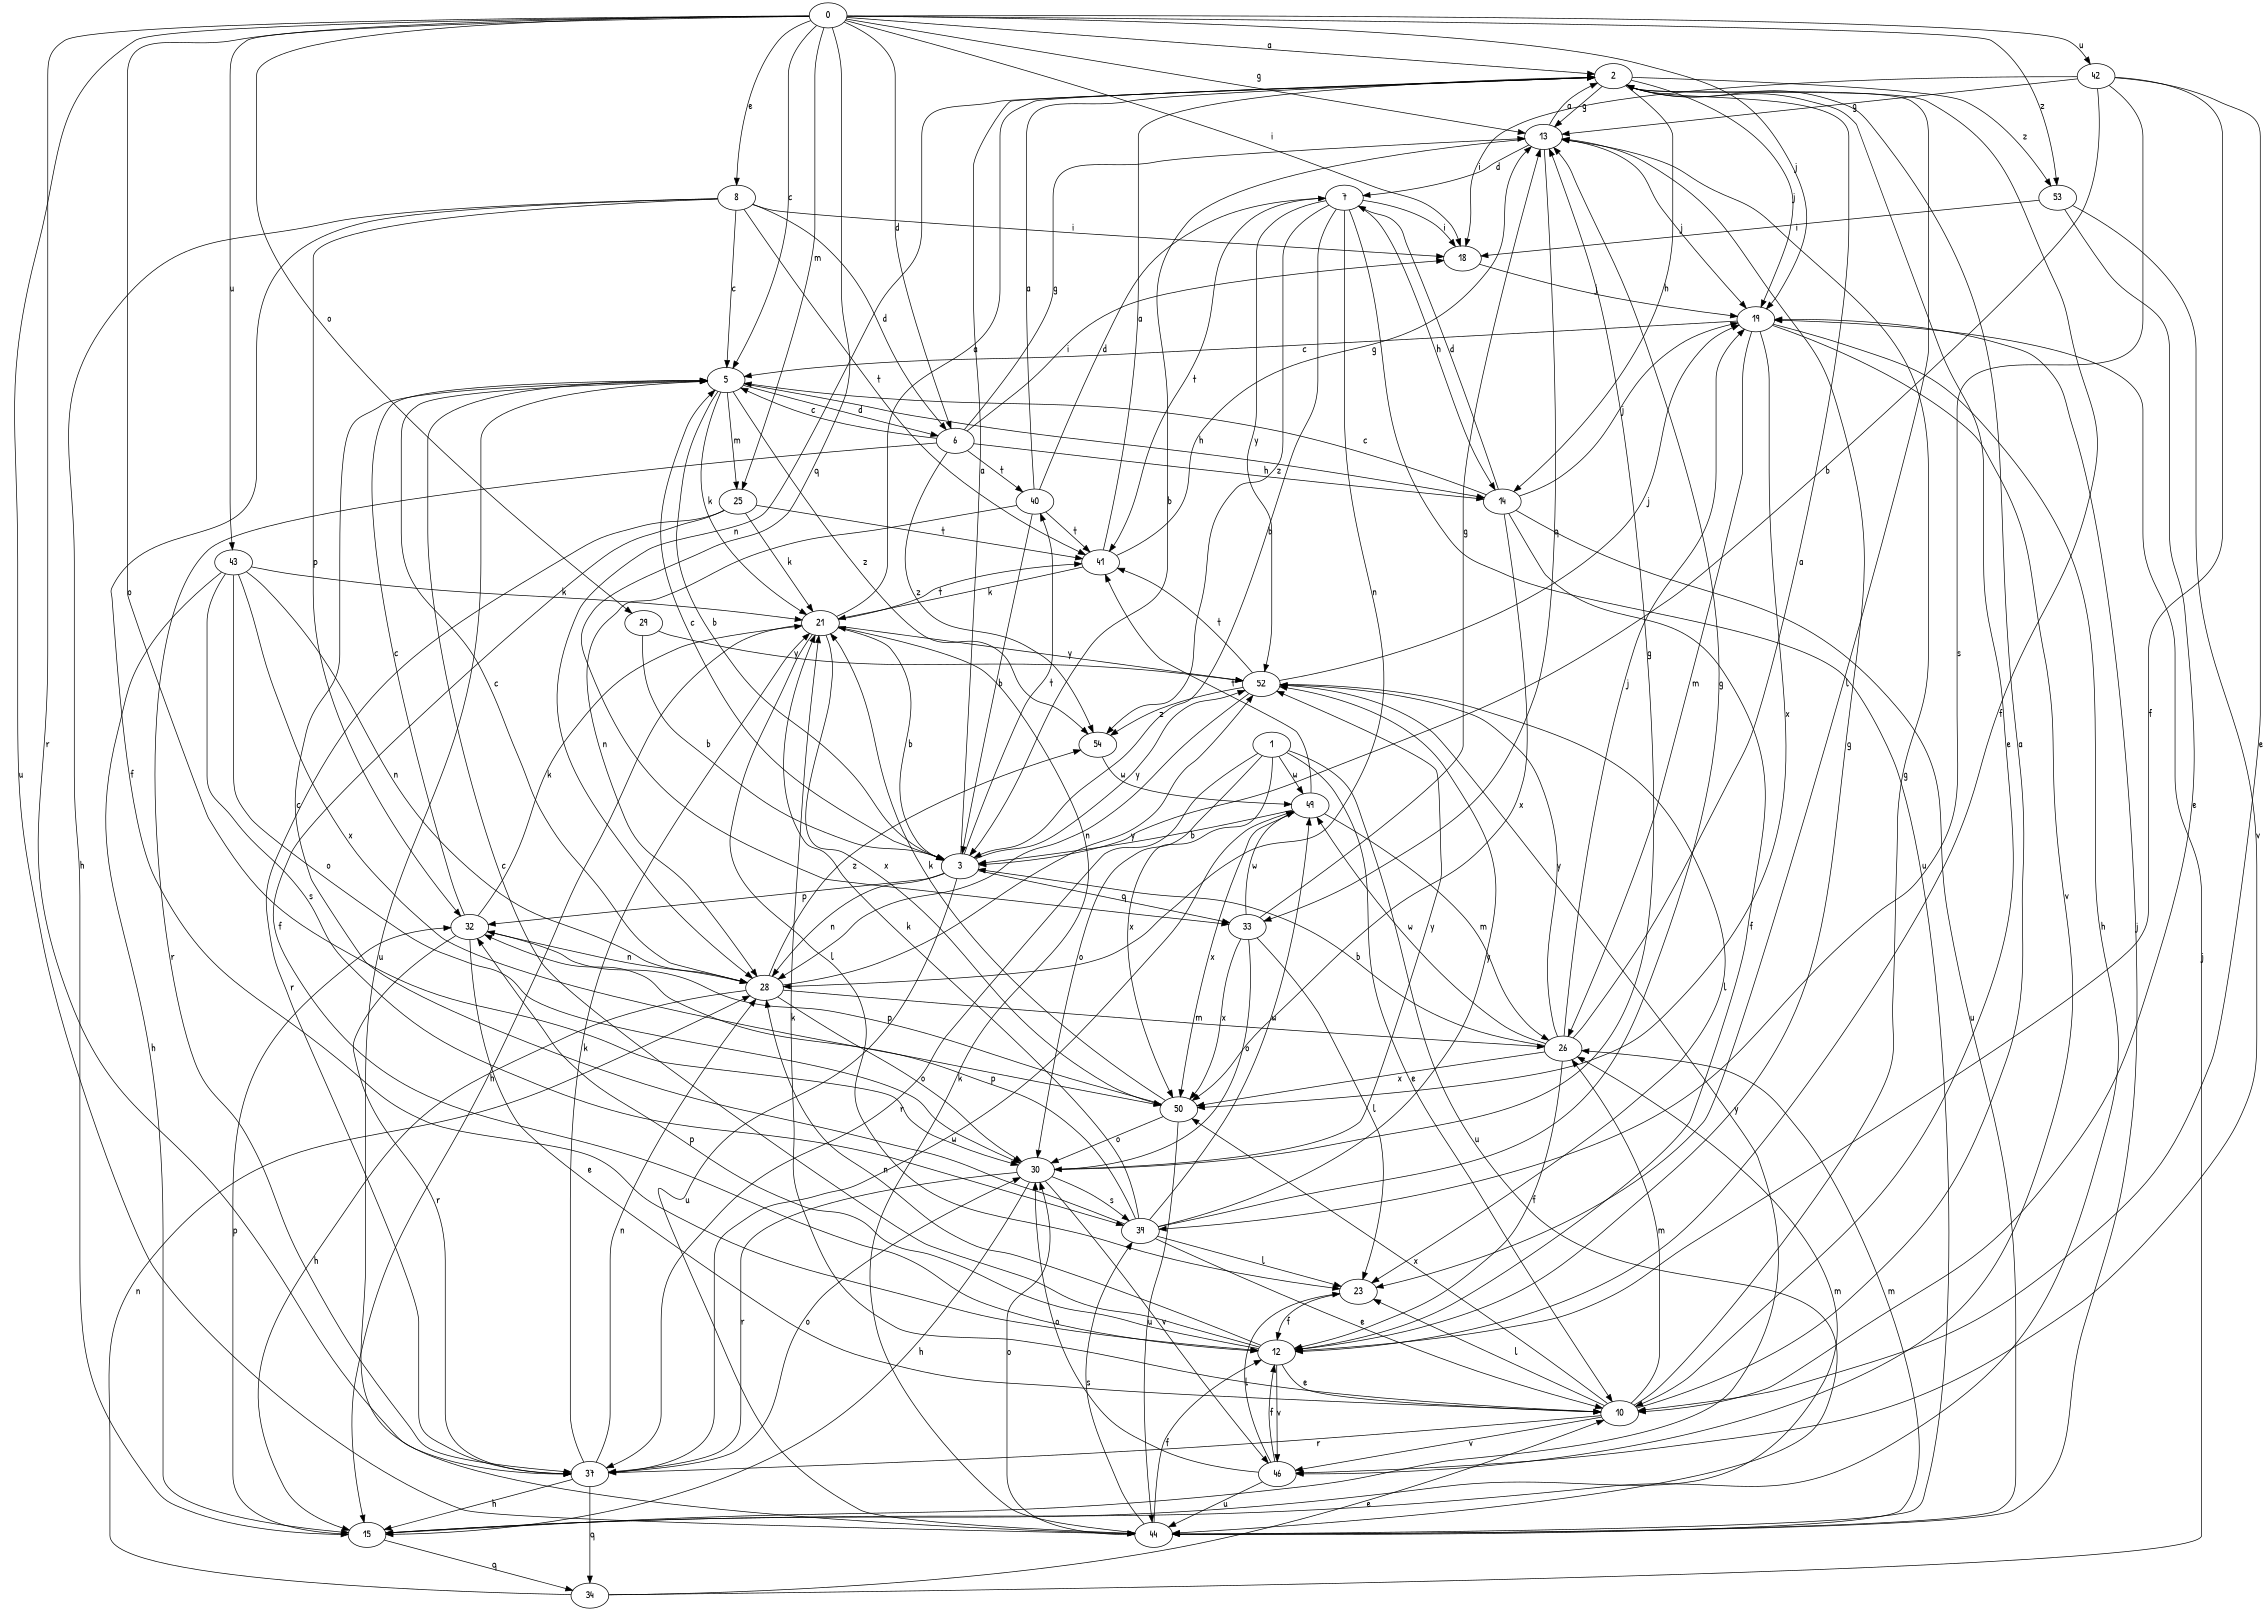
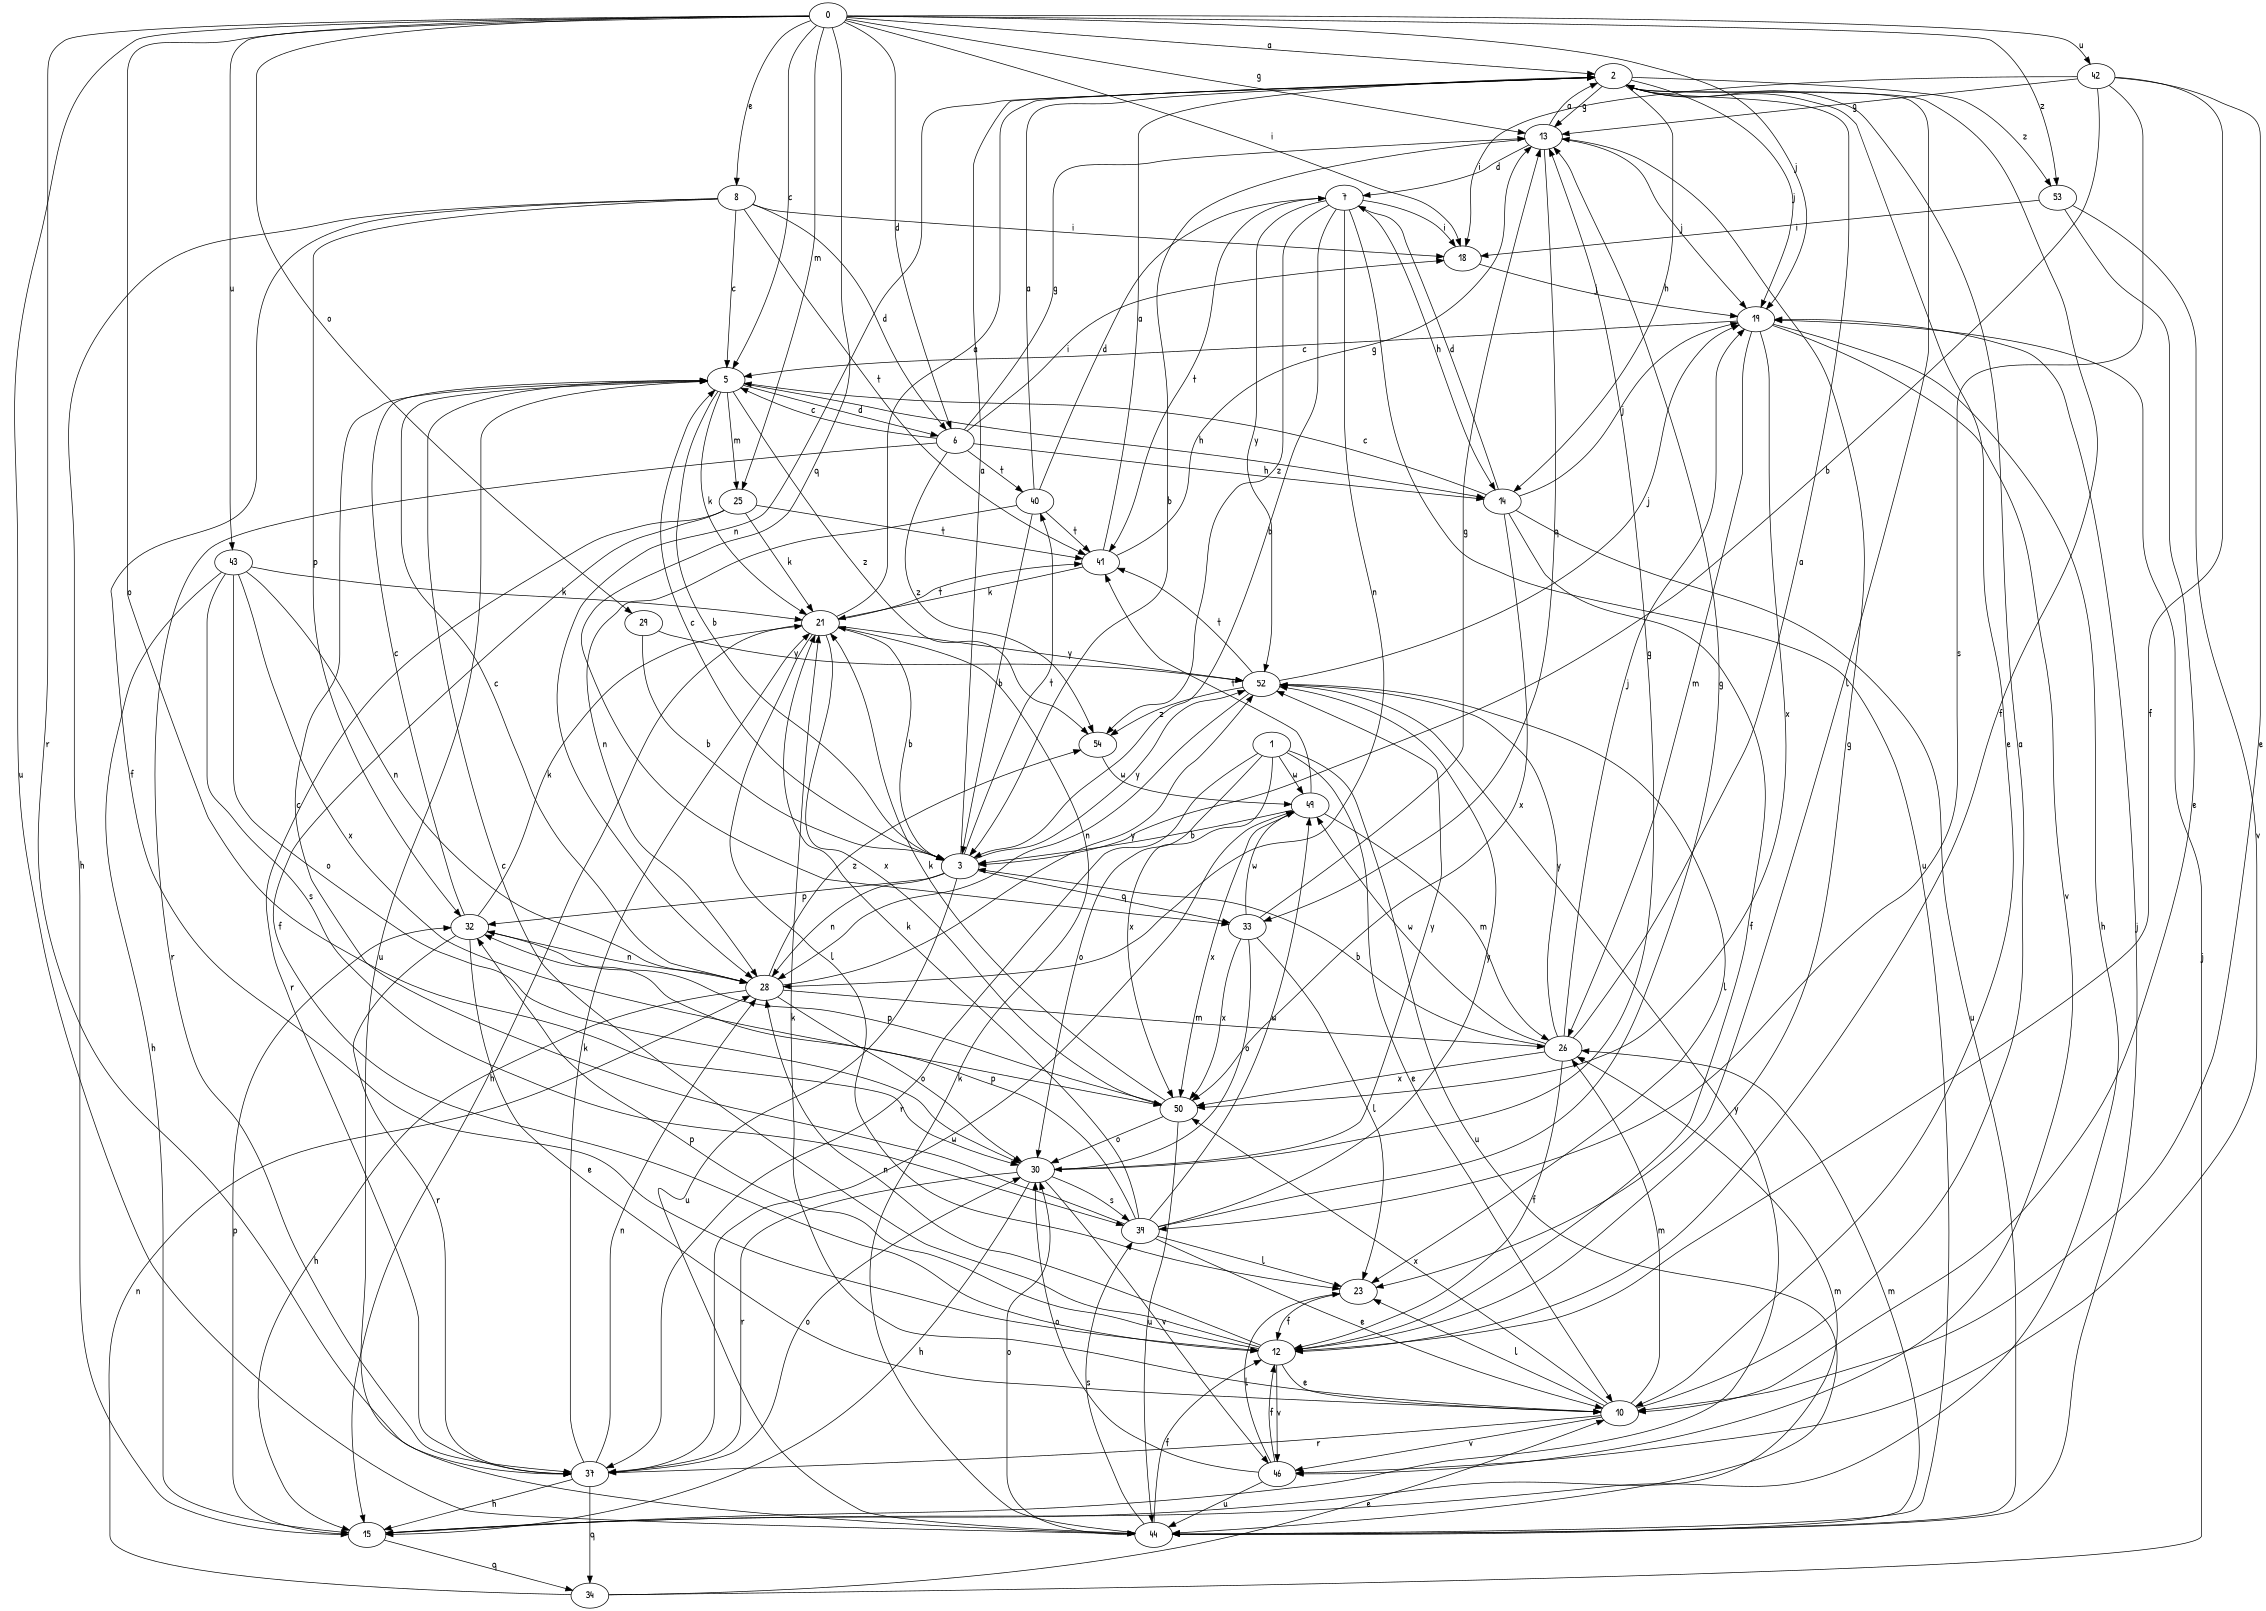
edge "10" -> "13": removed, label "g"
